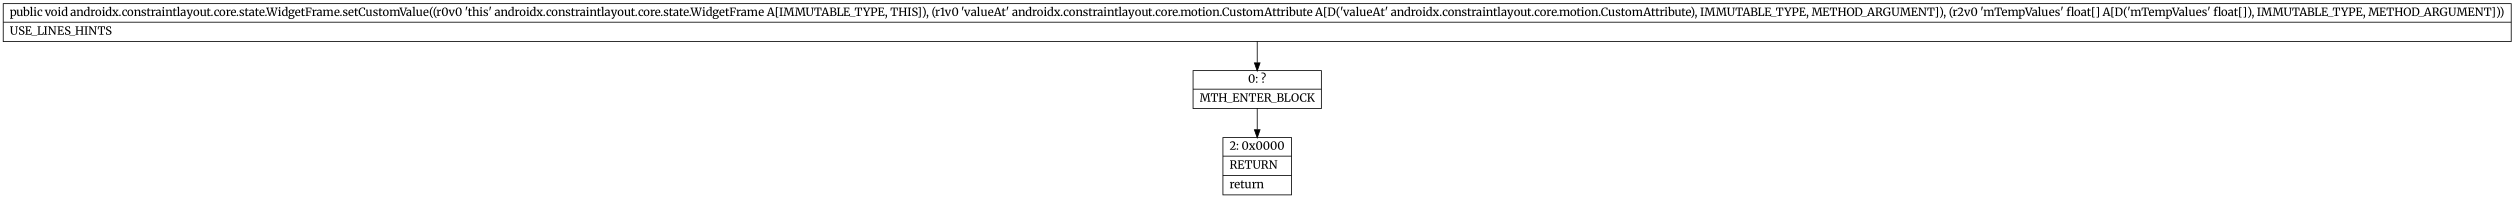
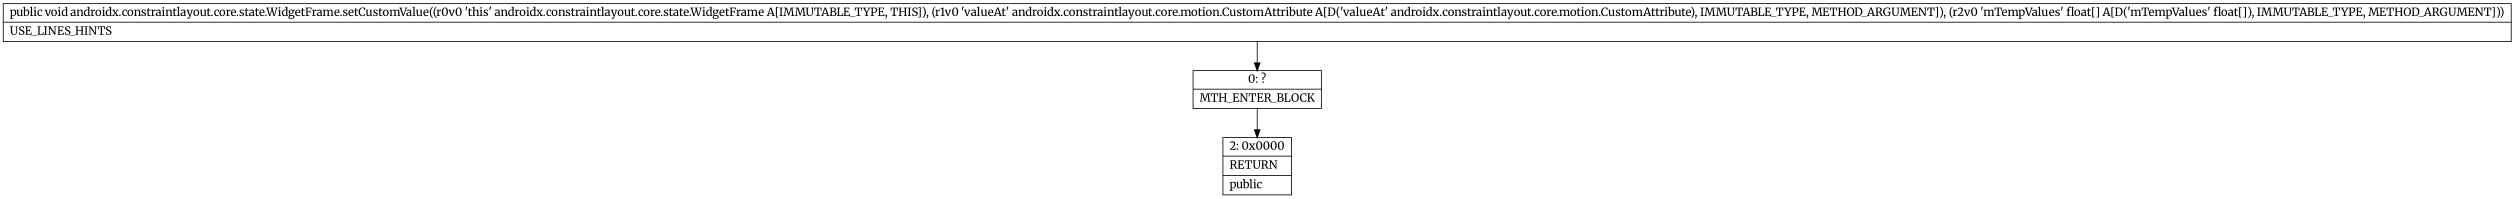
node "2: 0x0000": text "return" -> "public"
